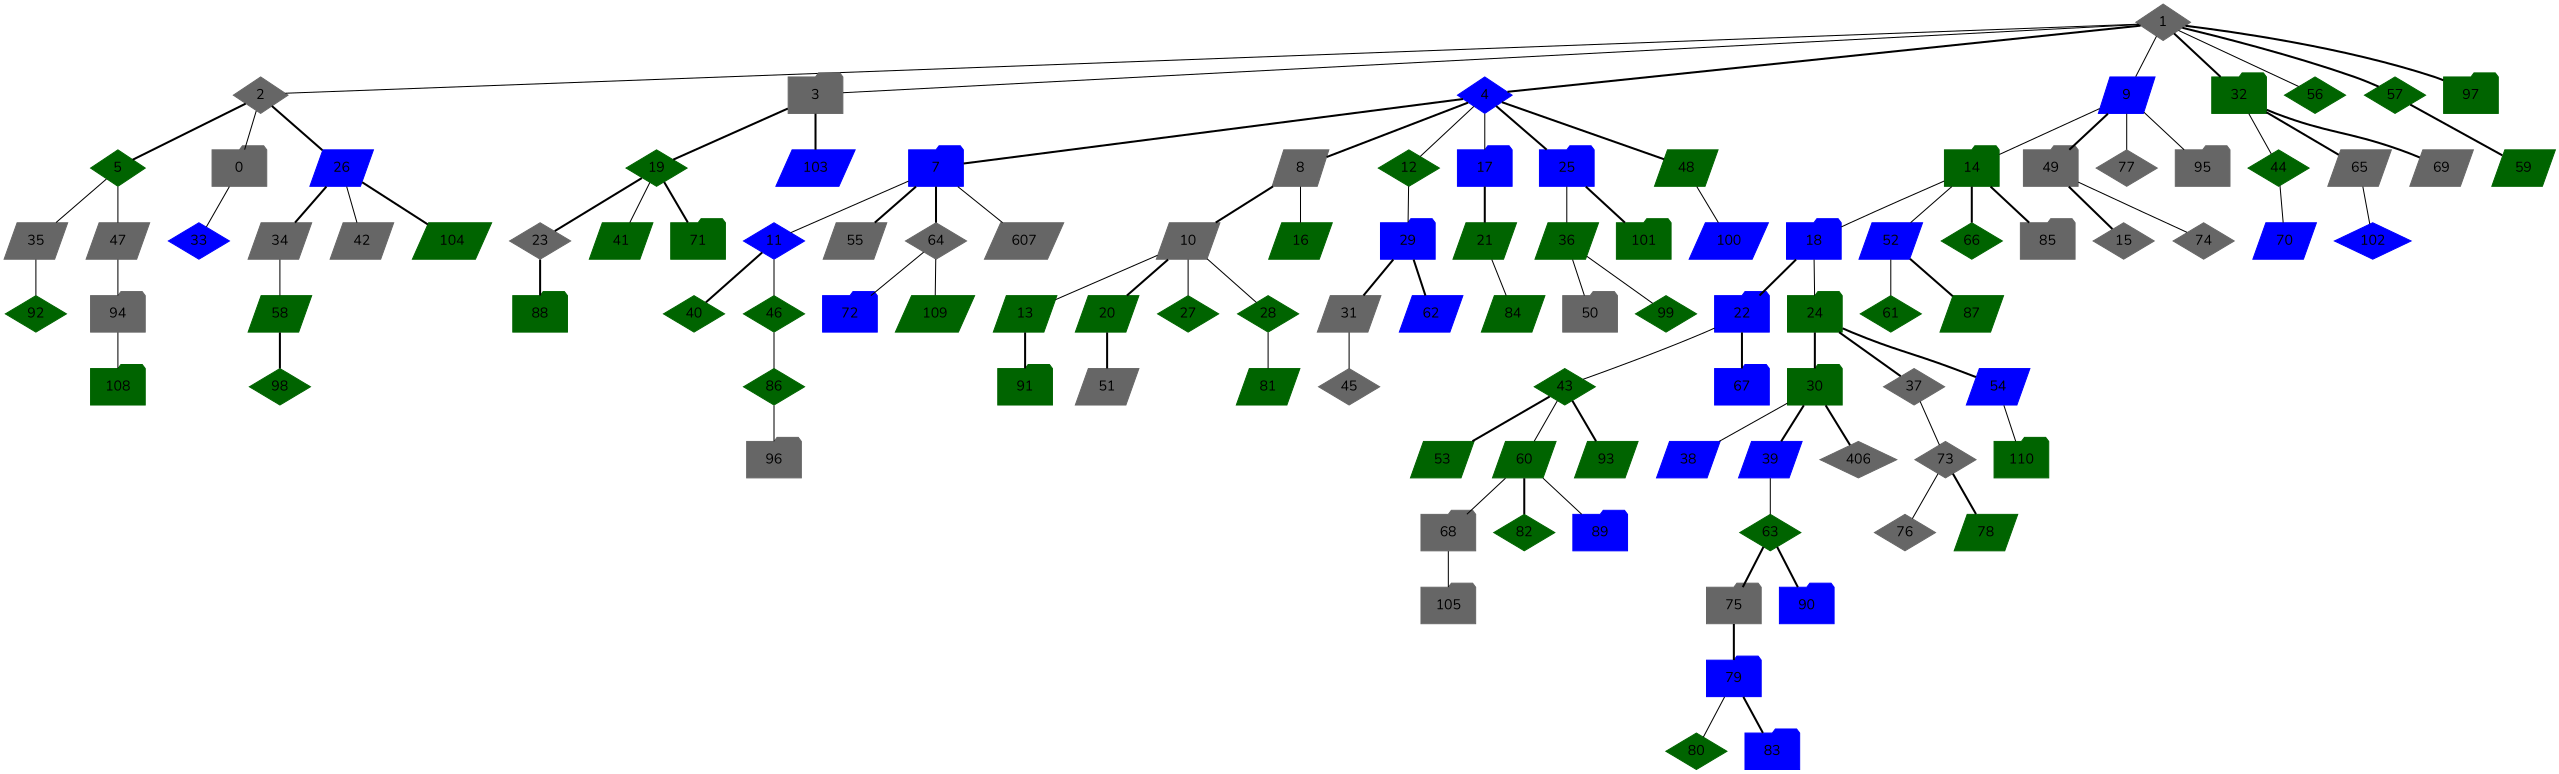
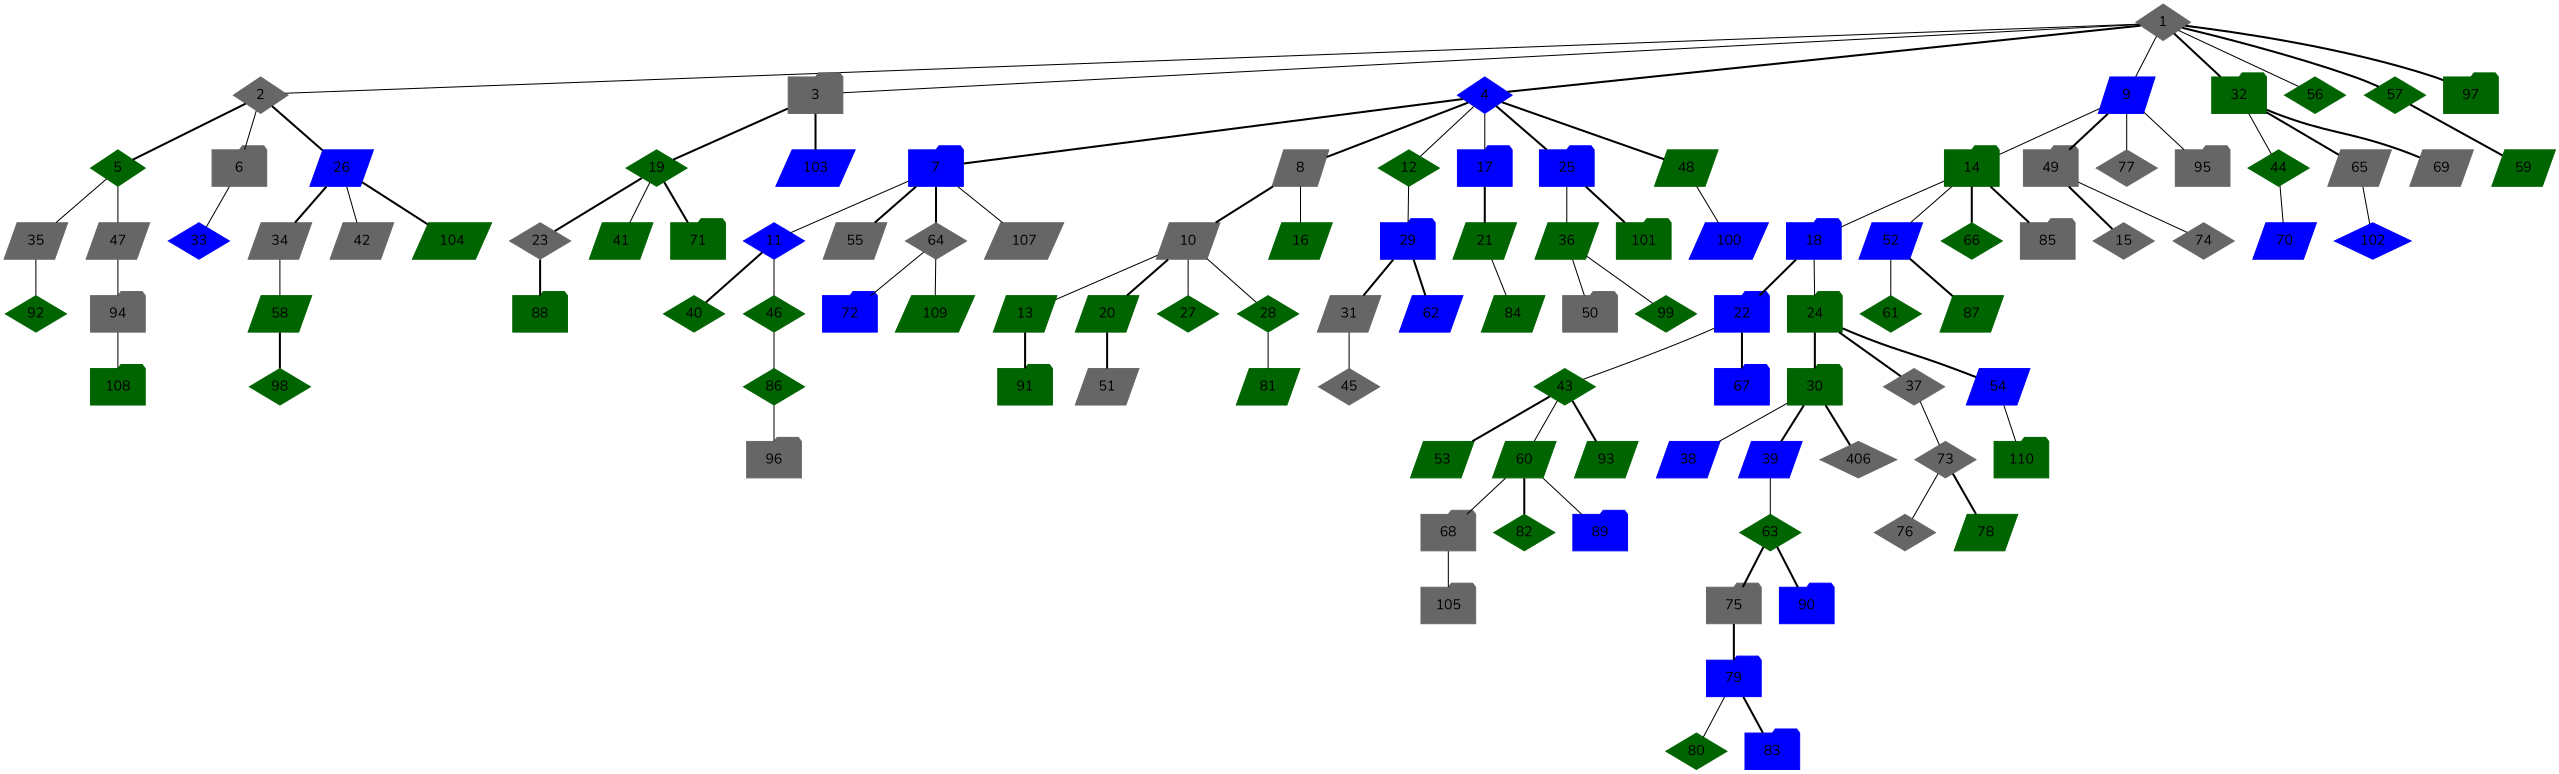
node "0": label "0" -> "6"
node "607": label "607" -> "107"
